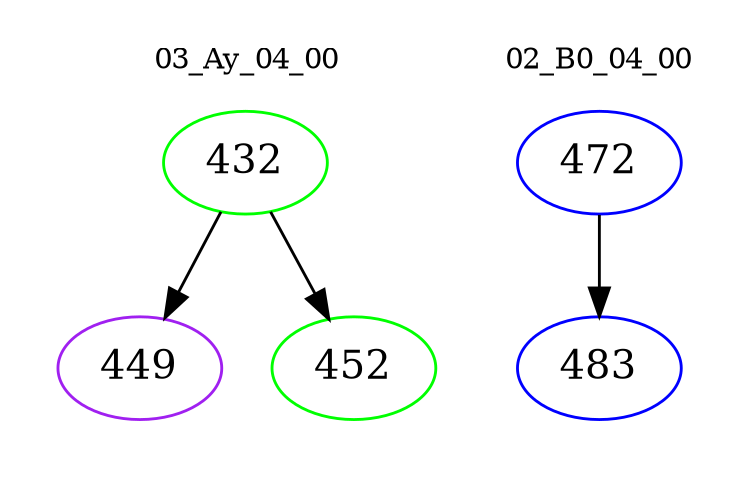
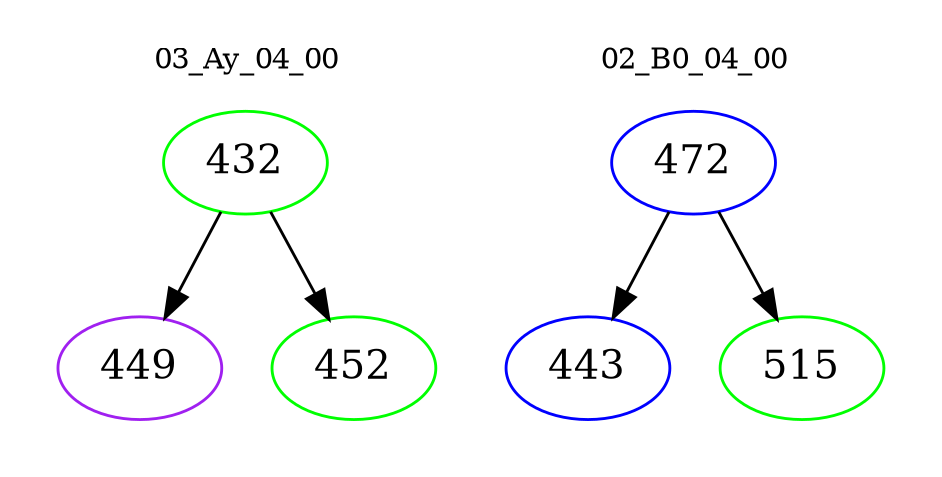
node "483": label "483" -> "443"
node "515": added
